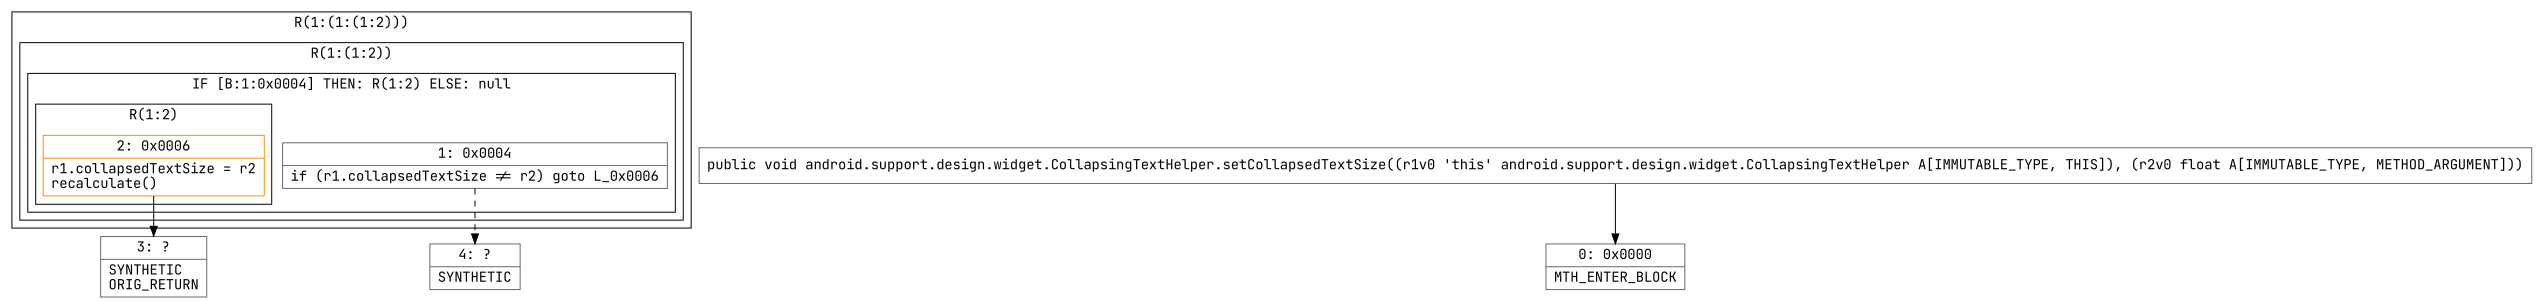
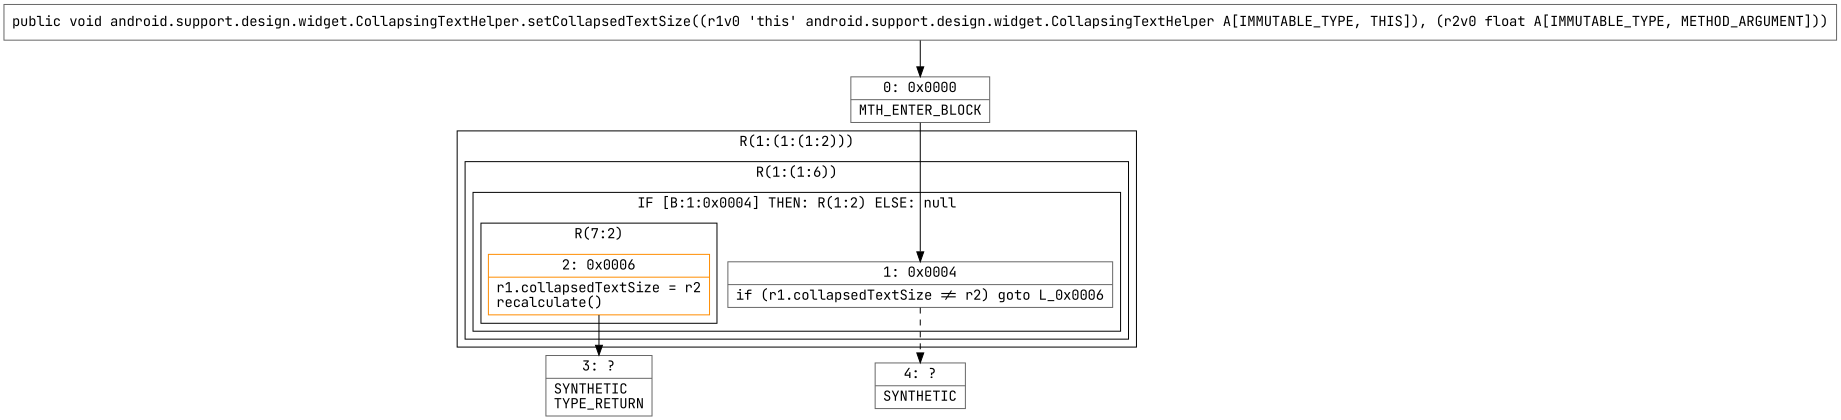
cluster "R(1:(1:2))": label "R(1:(1:2))" -> "R(1:(1:6))"
cluster "R(1:2)": label "R(1:2)" -> "R(7:2)"
edge "0: 0x0000" -> "1: 0x0004": added
node "3: ?": text "ORIG_RETURN" -> "TYPE_RETURN"
